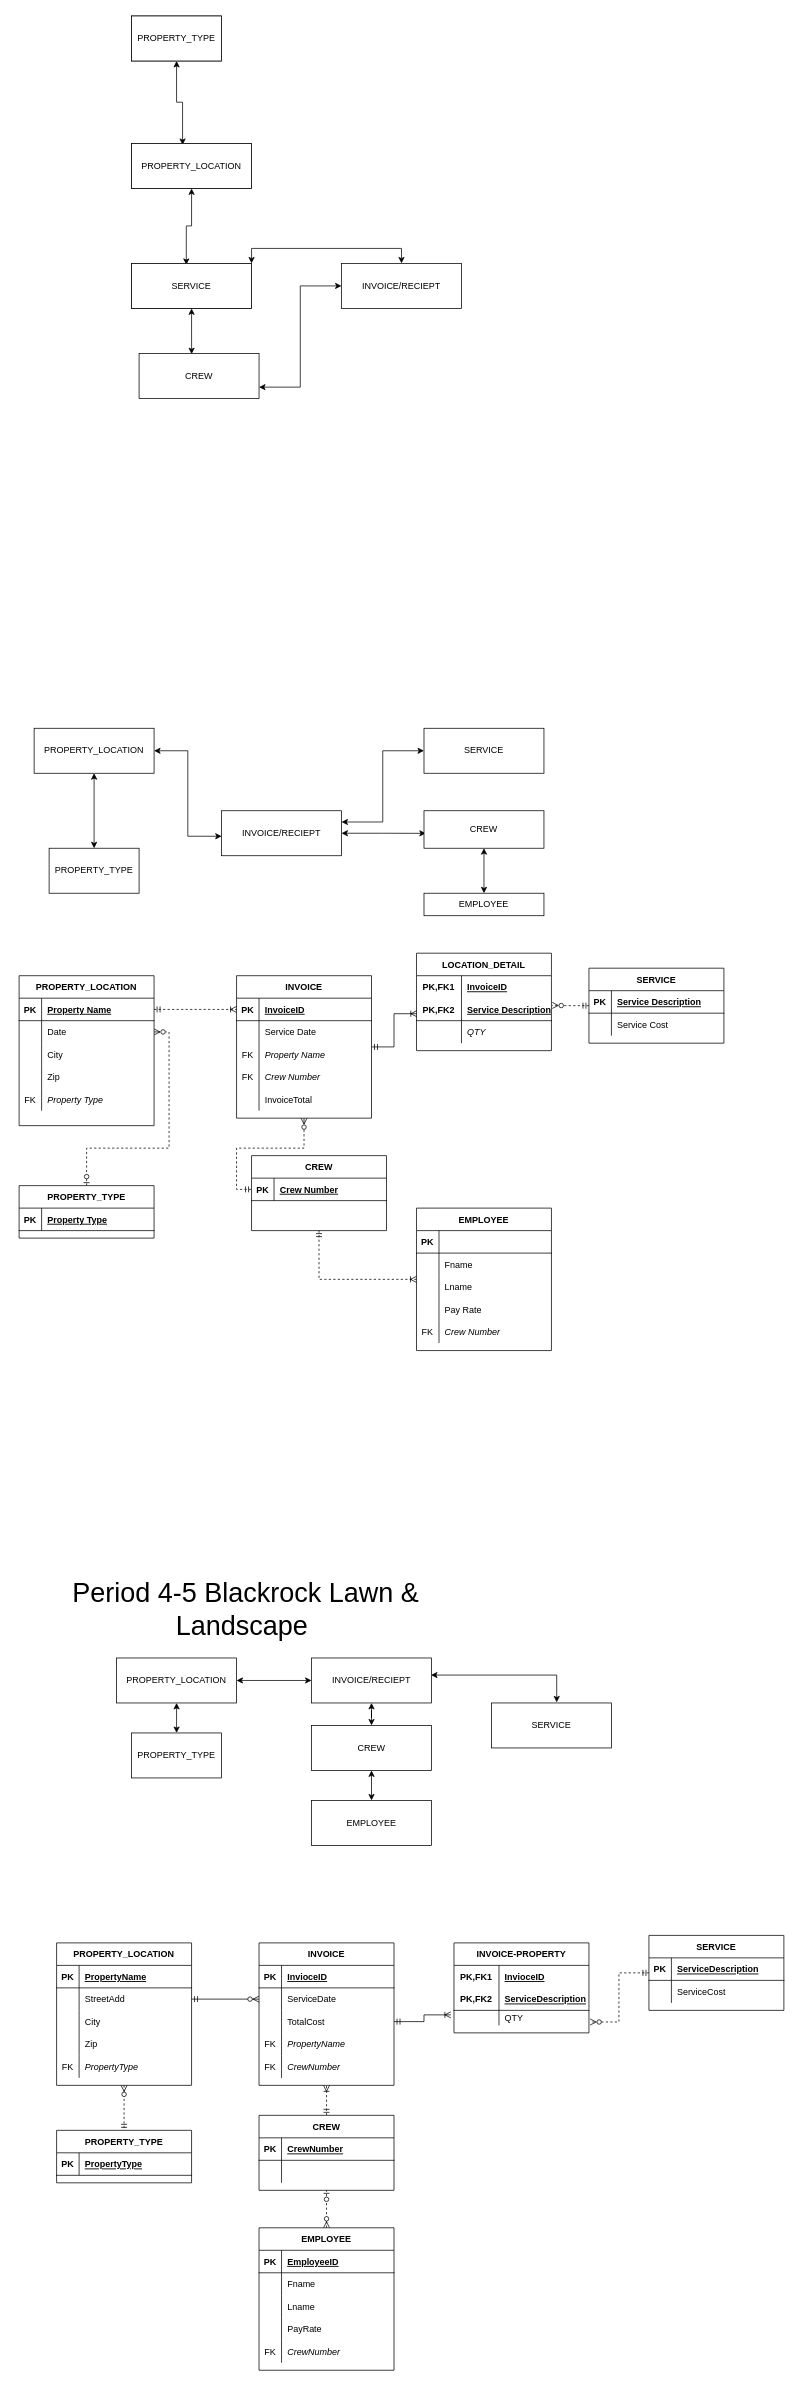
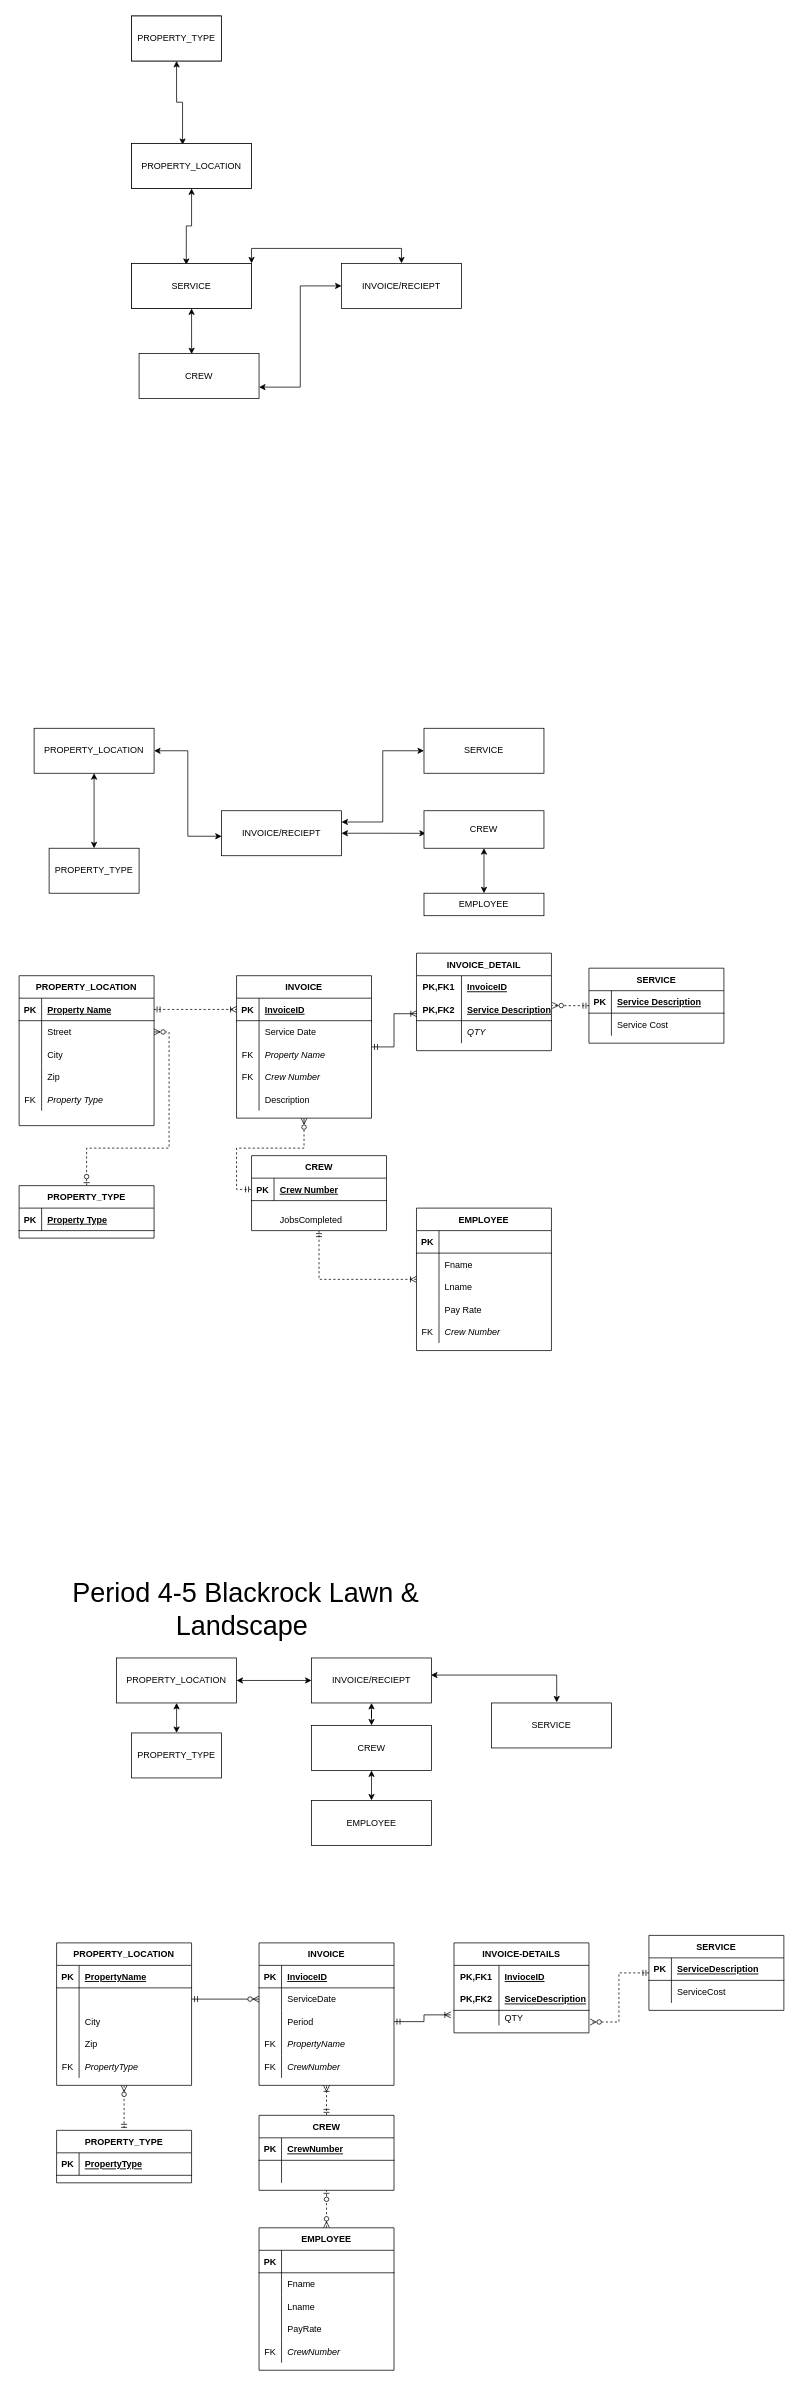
node "LOCATION_DETAIL": label "LOCATION_DETAIL" -> "INVOICE_DETAIL"
node "Date": label "Date" -> "Street"
node "InvoiceTotal": label "InvoiceTotal" -> "Description"
node "JobsCompleted": added
node "INVOICE-PROPERTY": label "INVOICE-PROPERTY" -> "INVOICE-DETAILS"
node "StreetAdd": removed
node "TotalCost": label "TotalCost" -> "Period"
node "EmployeeID": removed
